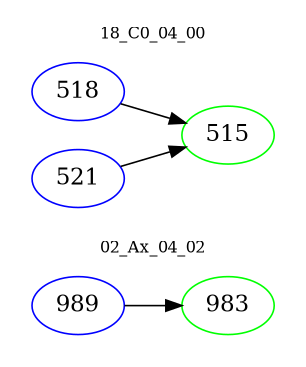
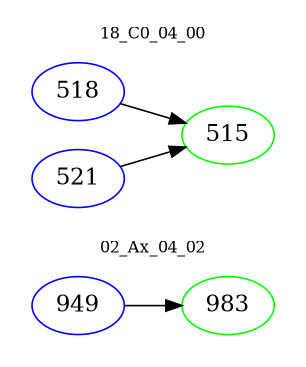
node "989": label "989" -> "949"
